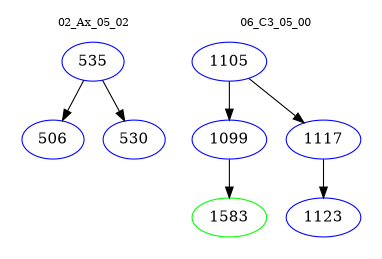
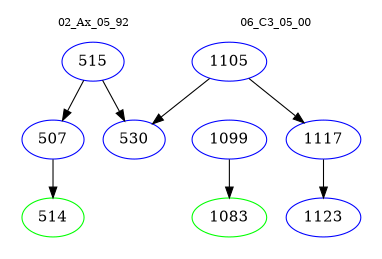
cluster "02_Ax_05_02": label "02_Ax_05_02" -> "02_Ax_05_92"
node "535": label "535" -> "515"
edge "1105" -> "1099": now "1105" -> "530"
node "506": label "506" -> "507"
node "514": added
node "1583": label "1583" -> "1083"
